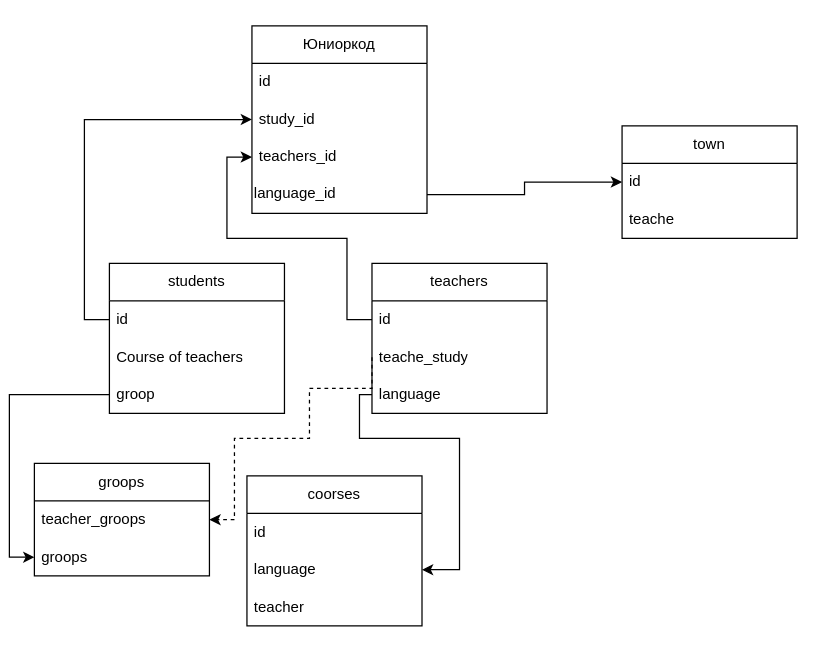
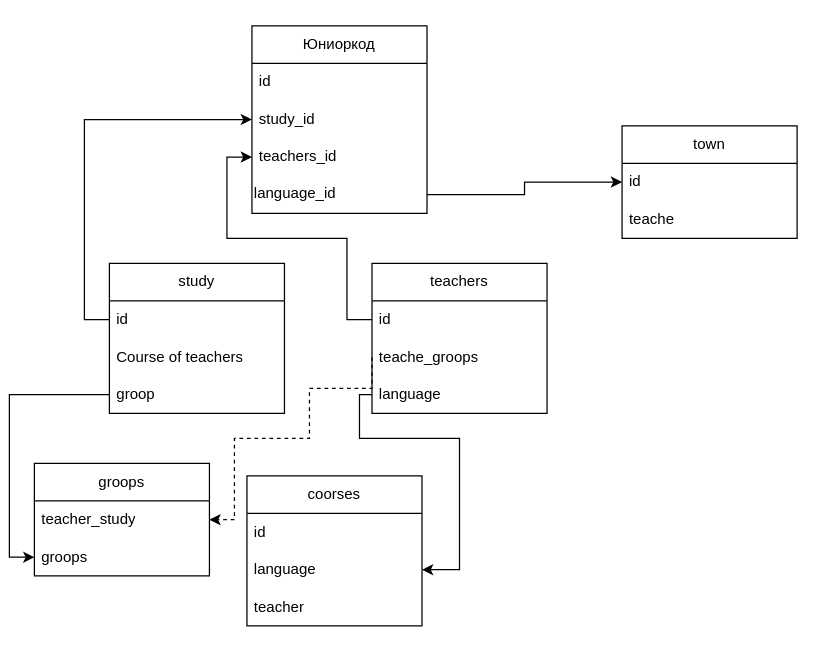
node "students": label "students" -> "study"
node "teache_study": label "teache_study" -> "teache_groops"
node "teacher_groops": label "teacher_groops" -> "teacher_study"
